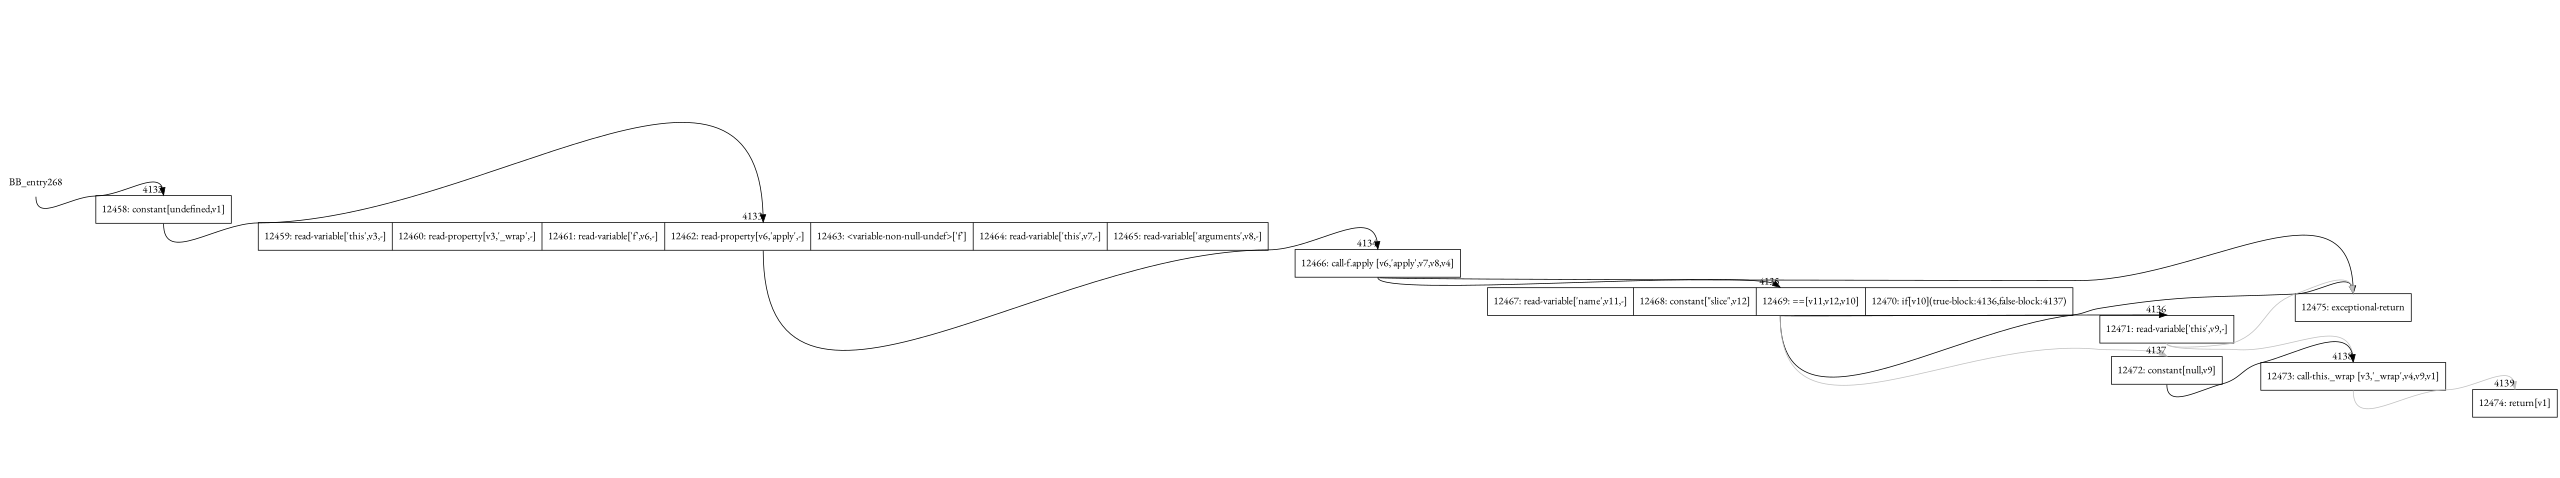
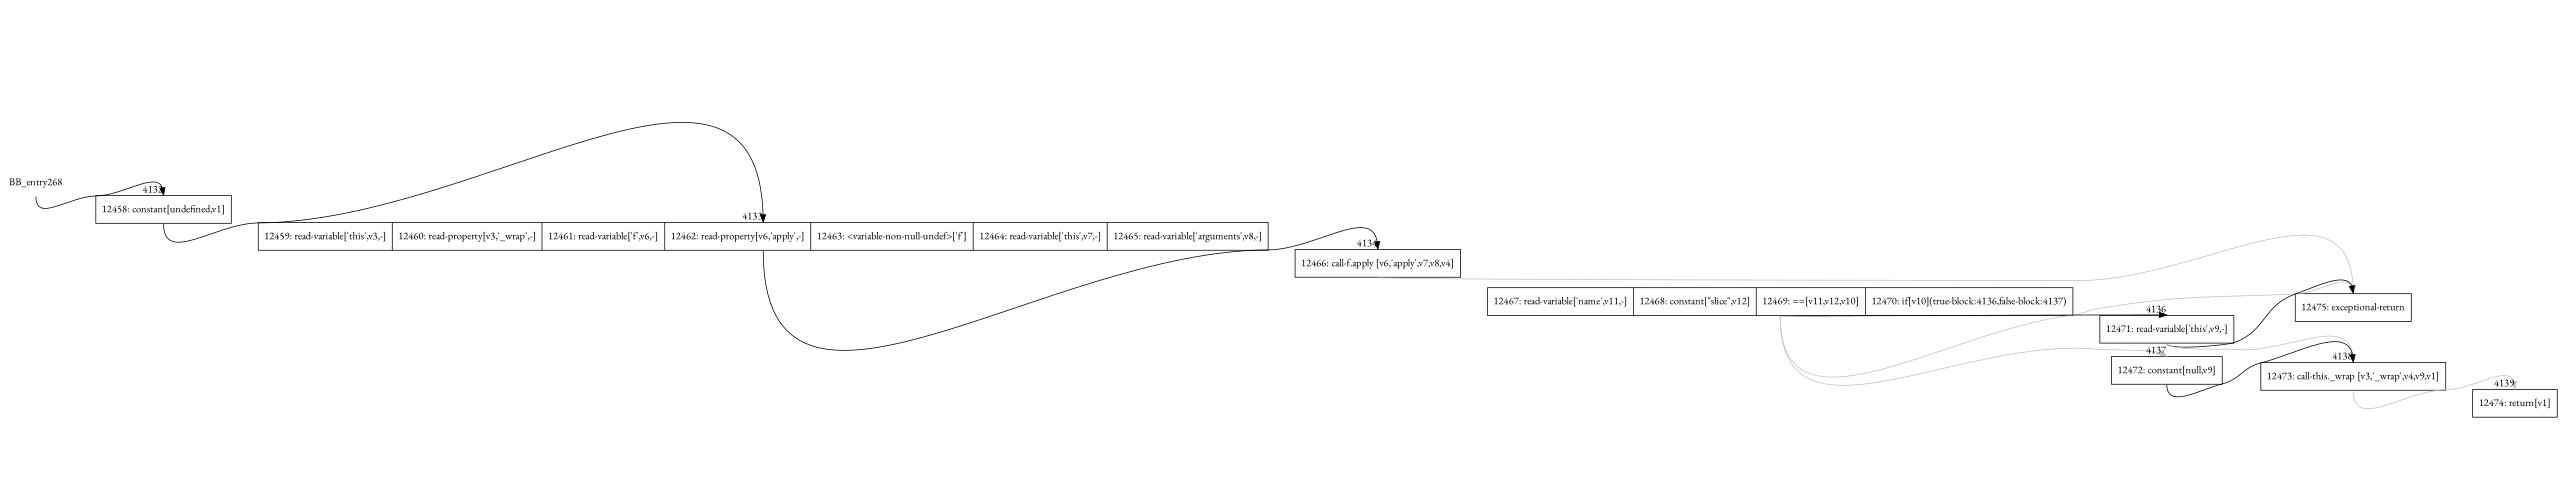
edge "12466: call-f.apply [v6,'apply',v7,v8,v4]" -> "12475: exceptional-return": color black -> gray
edge "12466: call-f.apply [v6,'apply',v7,v8,v4]" -> "12467: read-variable['name',v11,-]": removed
edge "12467: read-variable['name',v11,-]" -> "12475: exceptional-return": color black -> gray
edge "12471: read-variable['this',v9,-]" -> "12475: exceptional-return": color gray -> black
